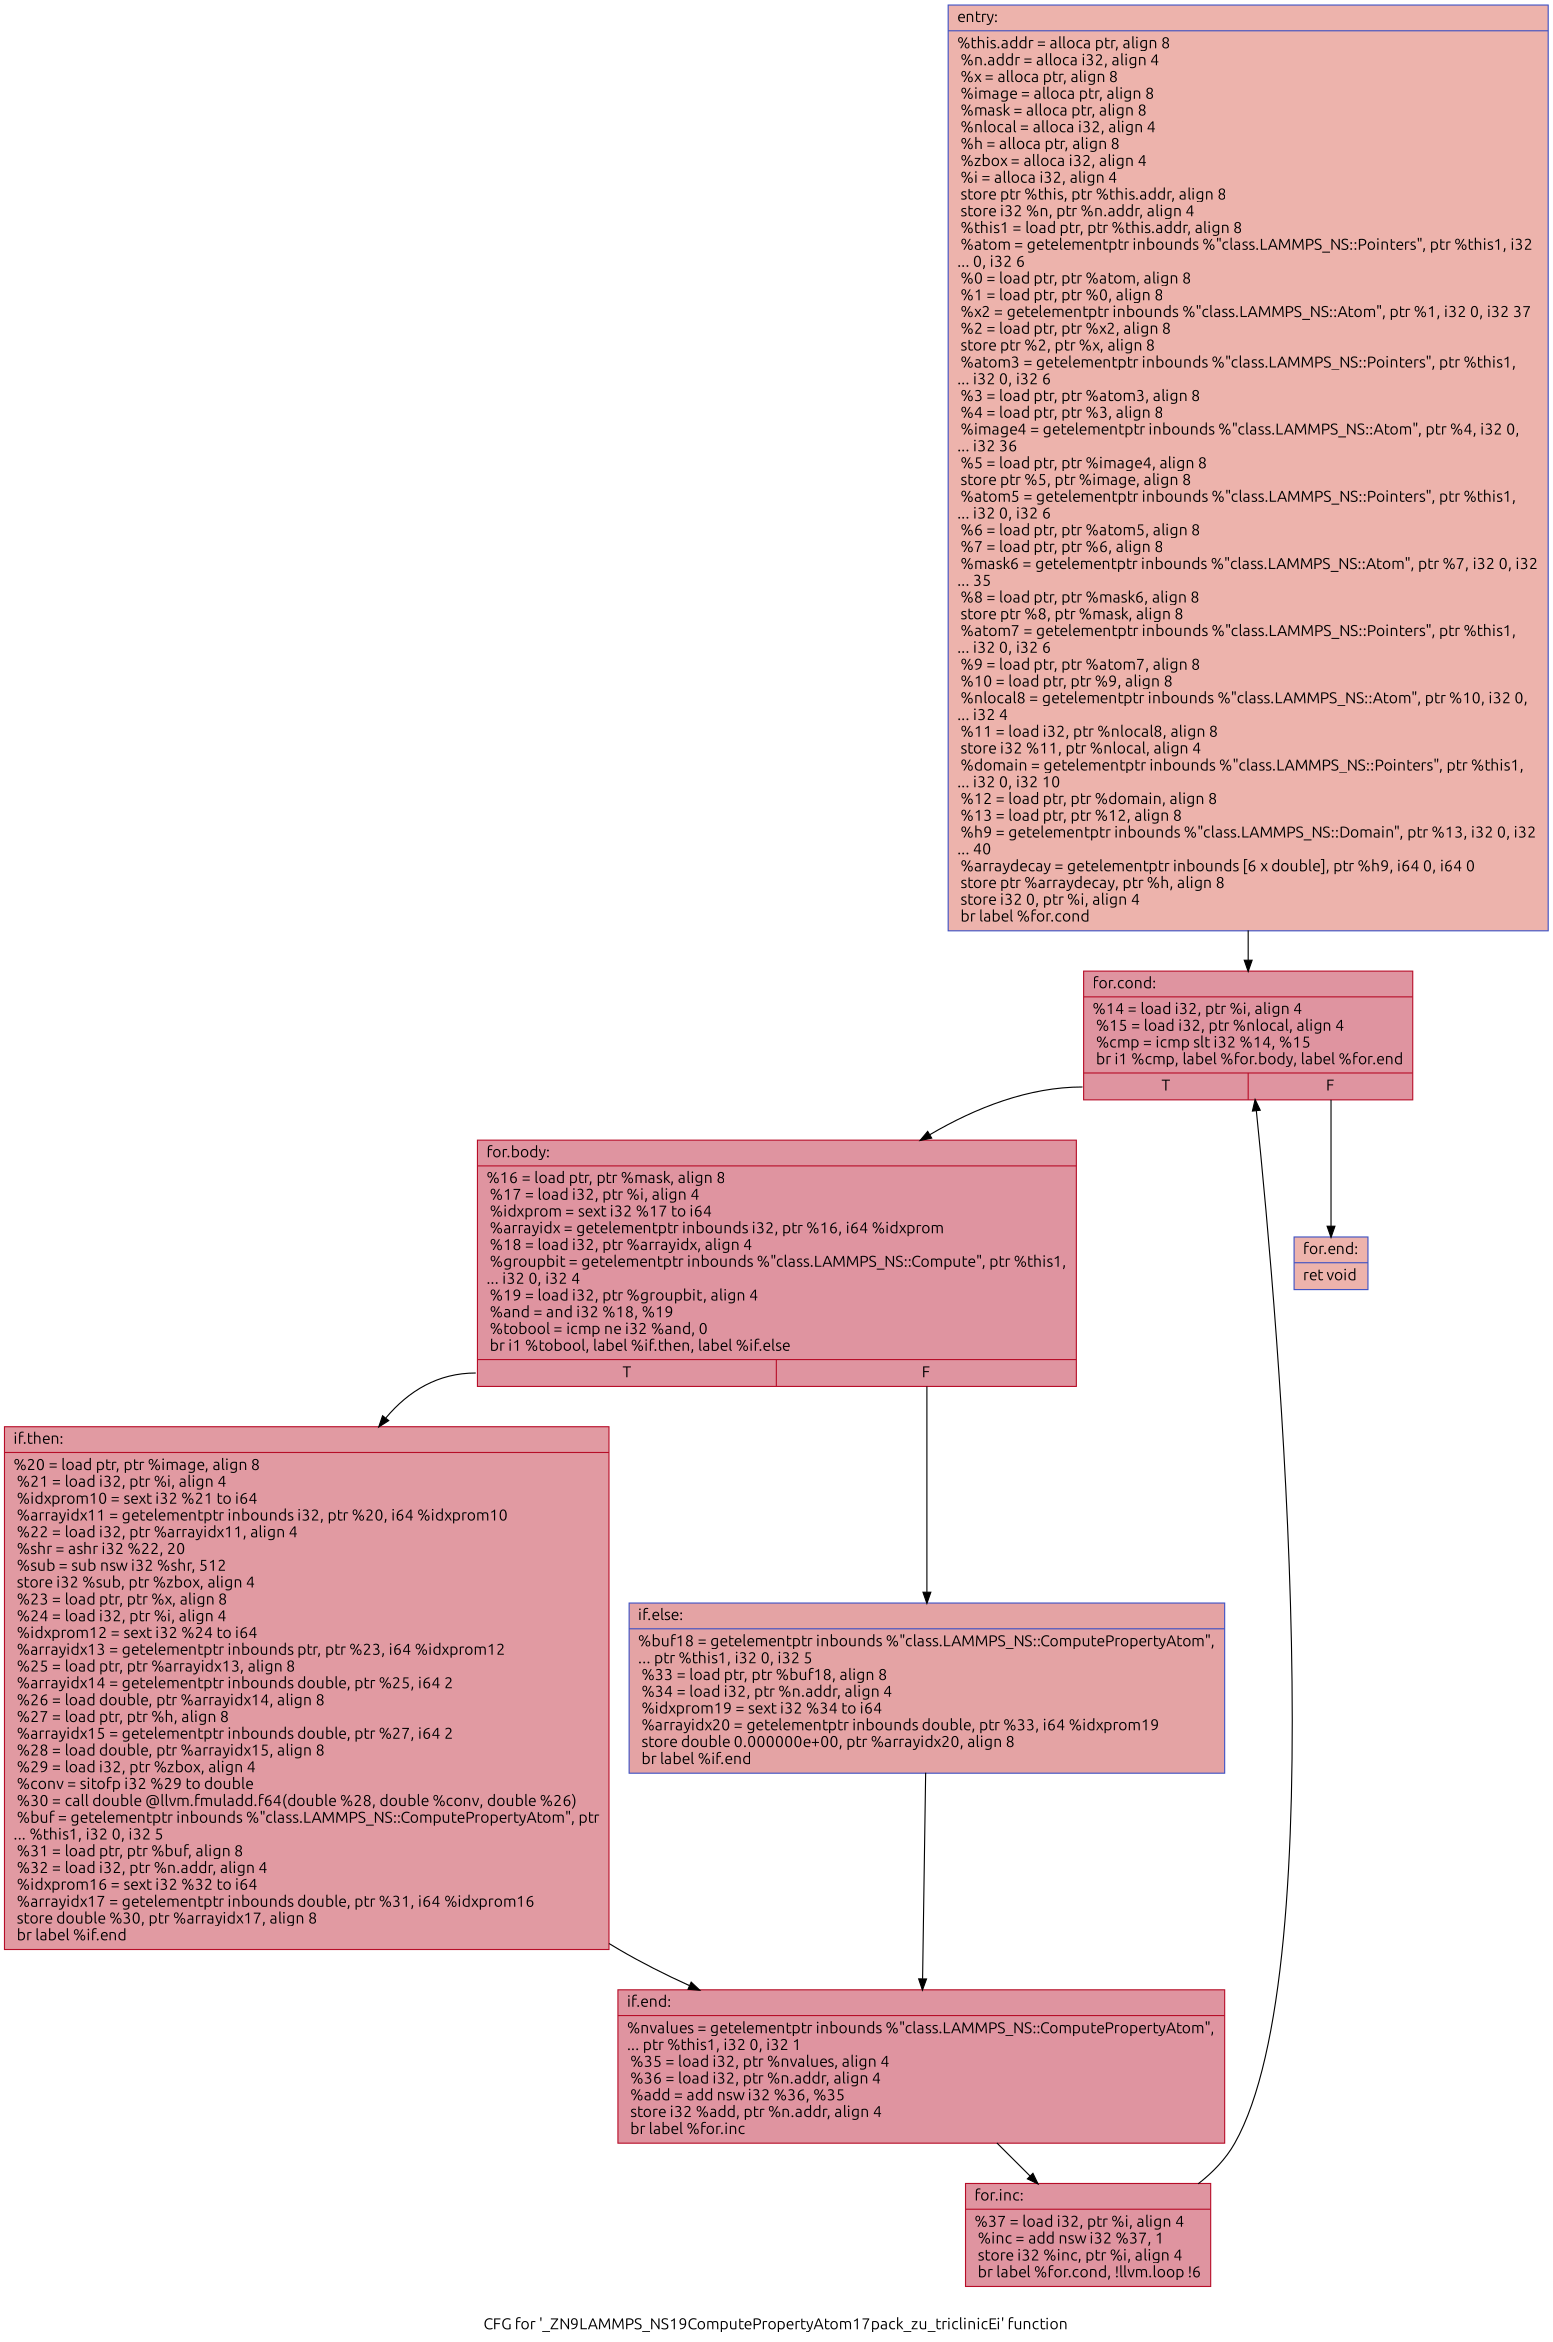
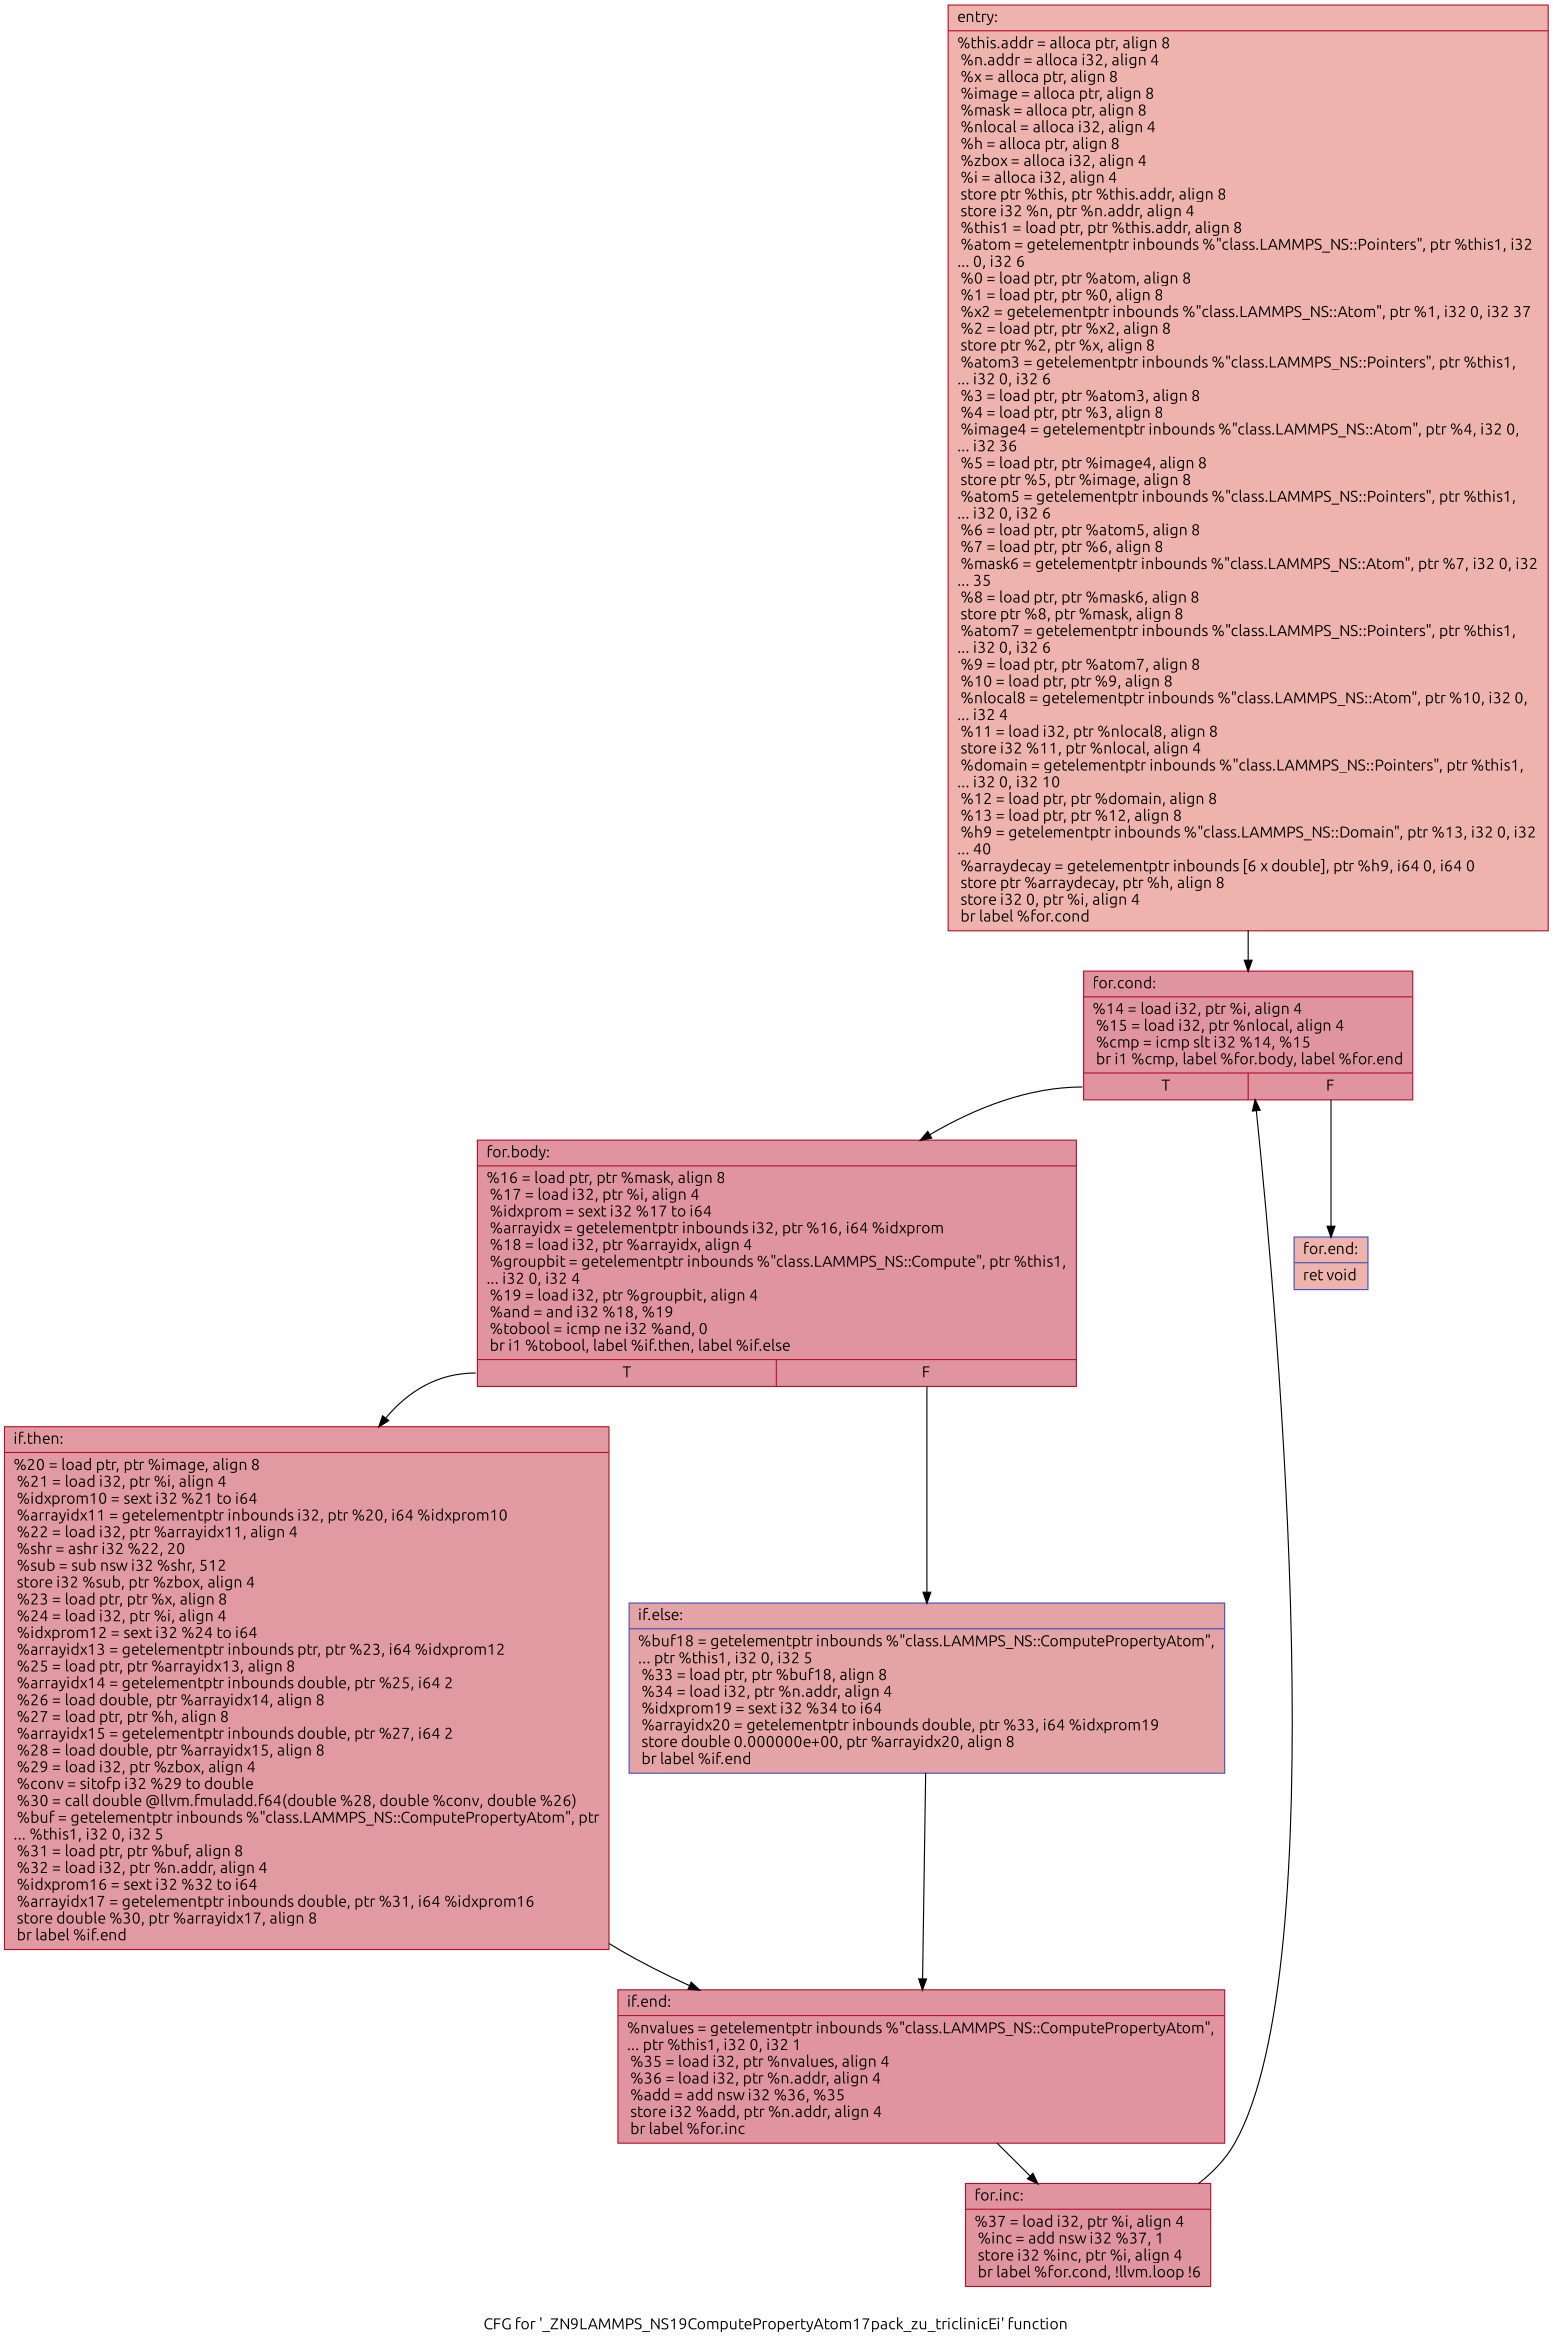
node "entry:": color #3d50c3ff -> #b70d28ff
